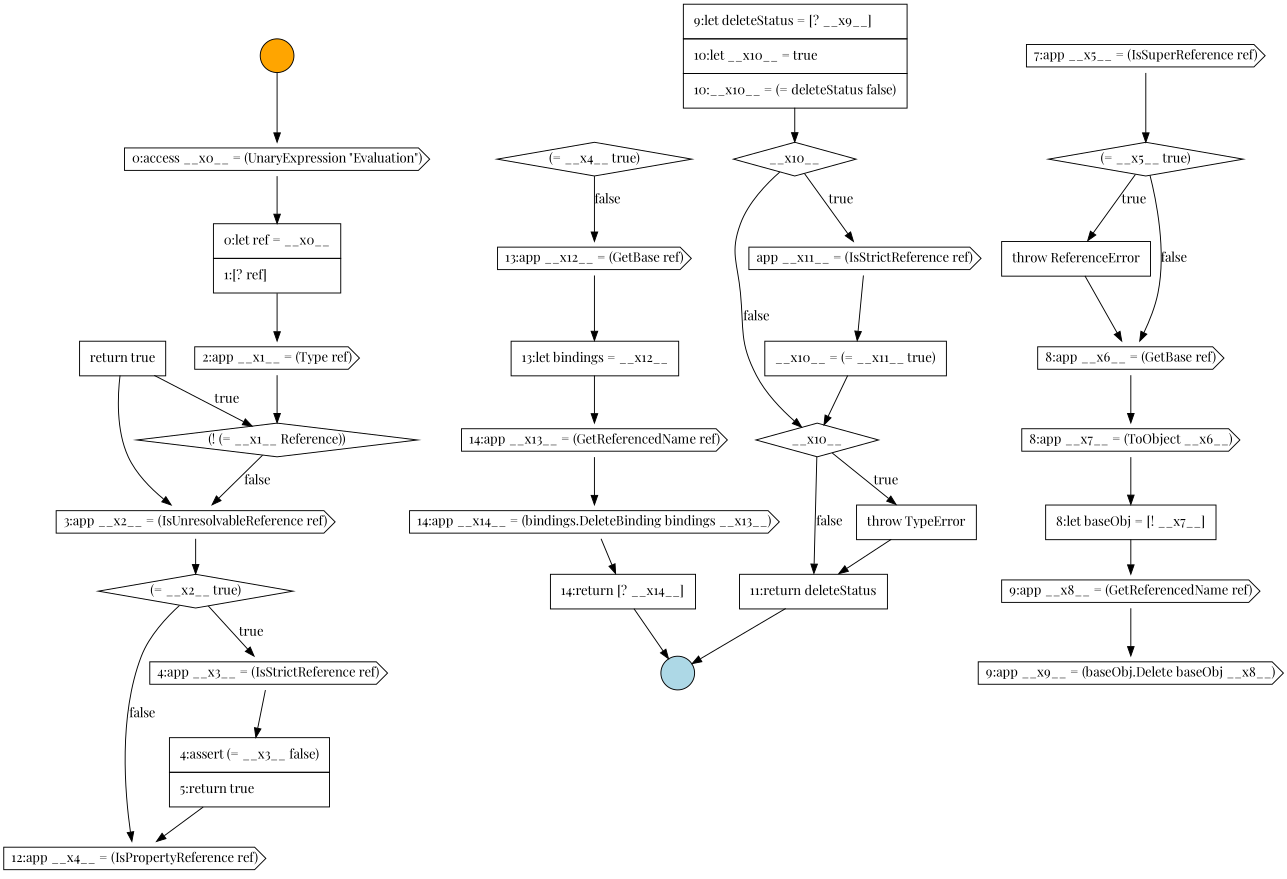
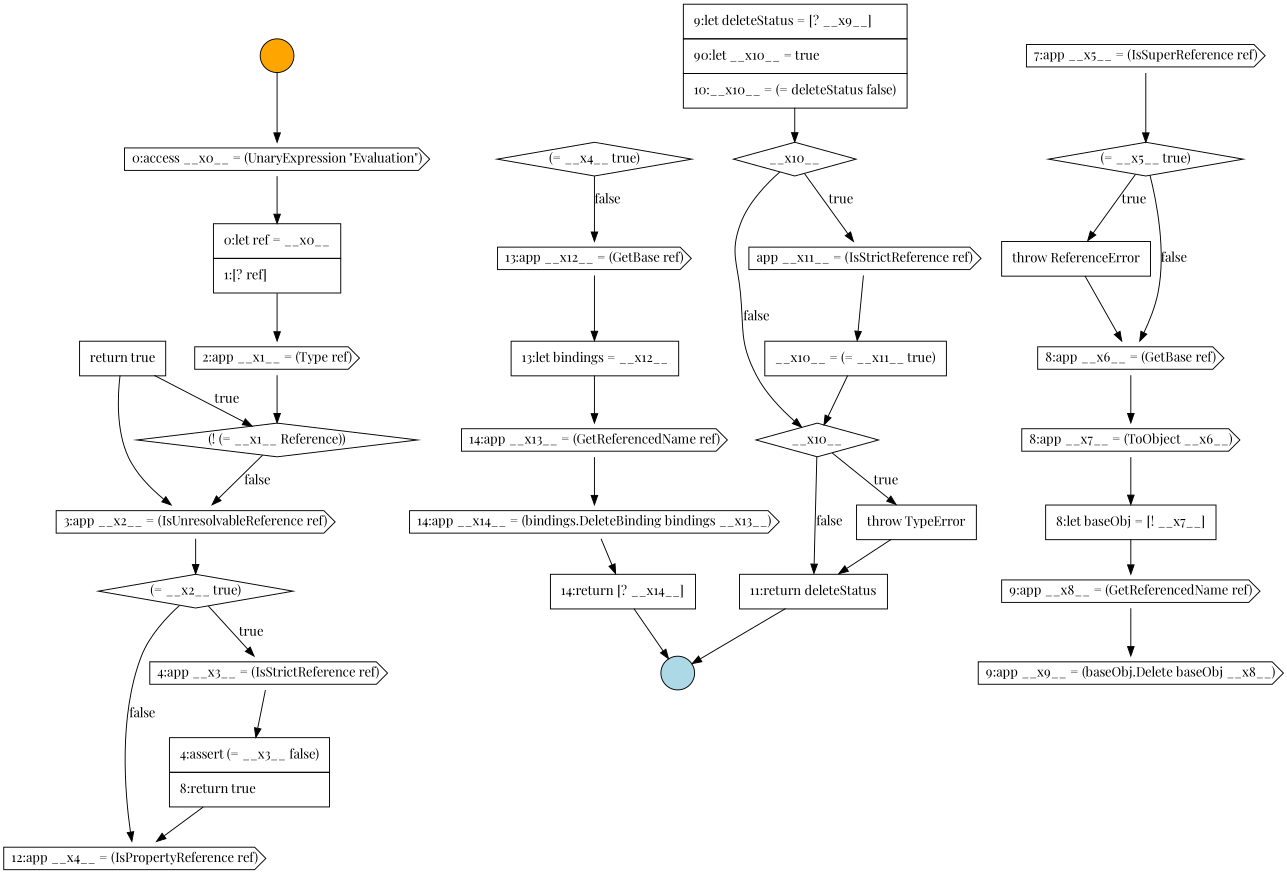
node "9:let deleteStatus = [? __x9__]": text "10:let __x10__ = true" -> "90:let __x10__ = true"
node "4:assert (= __x3__ false)": text "5:return true" -> "8:return true"
